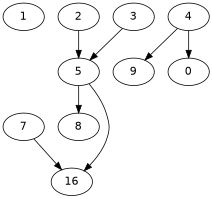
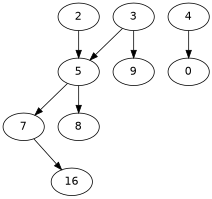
node "1": removed
edge "4" -> "9": now "3" -> "9"
edge "5" -> "16": now "5" -> "7"
